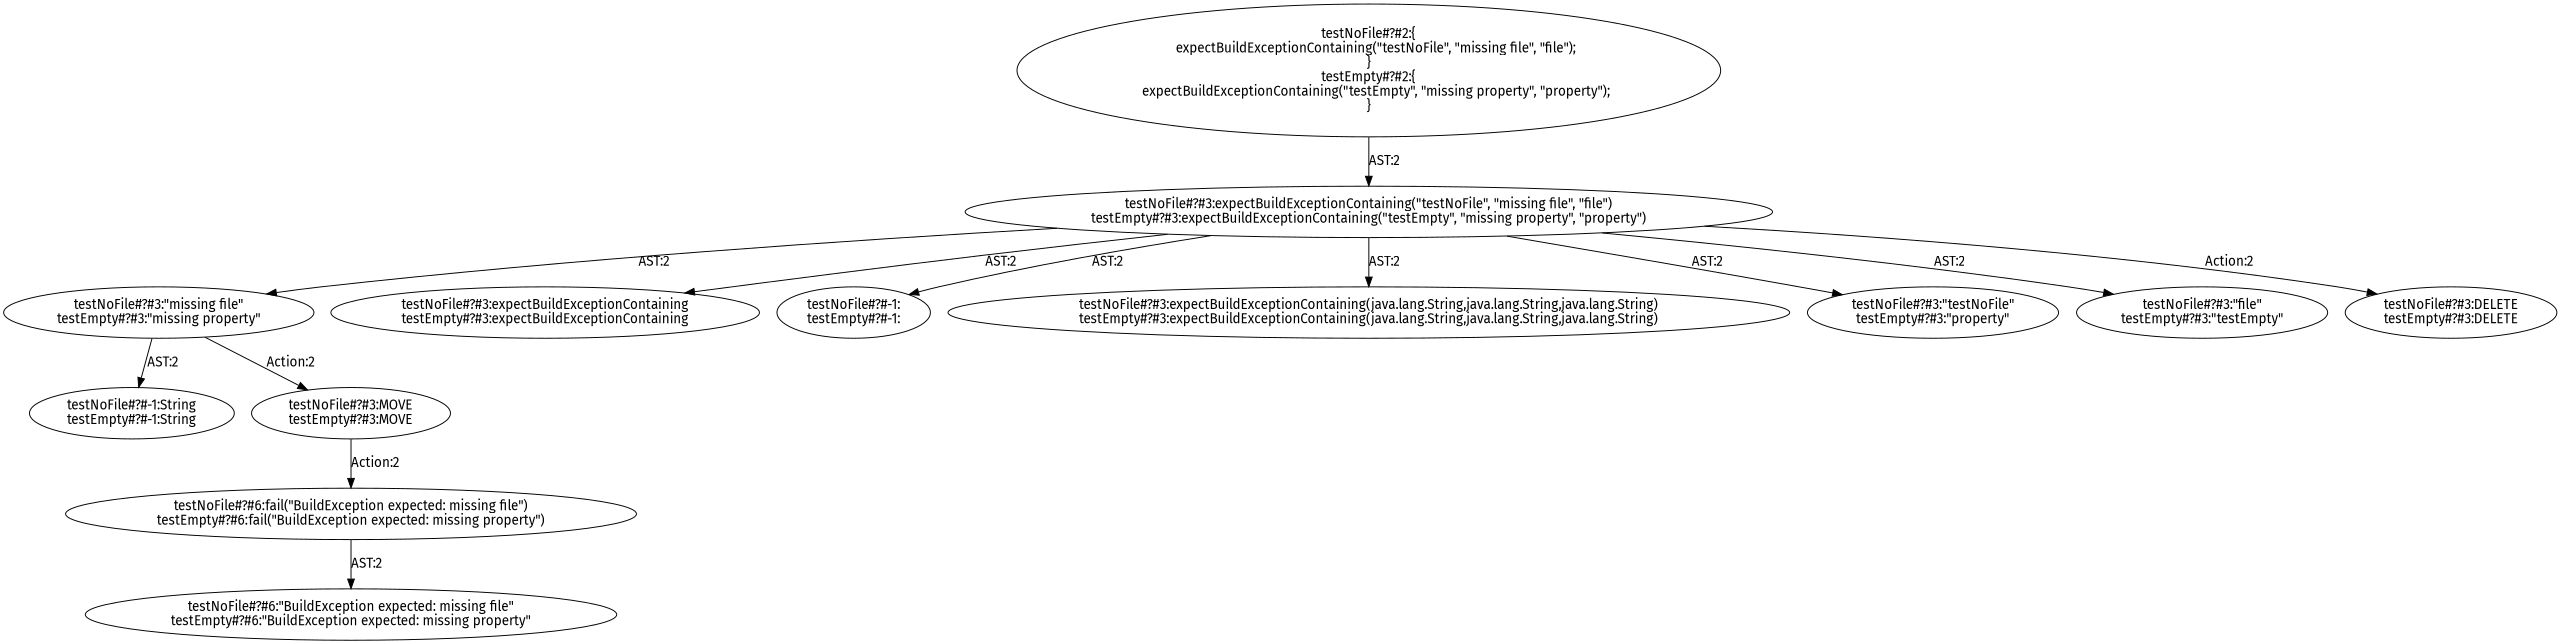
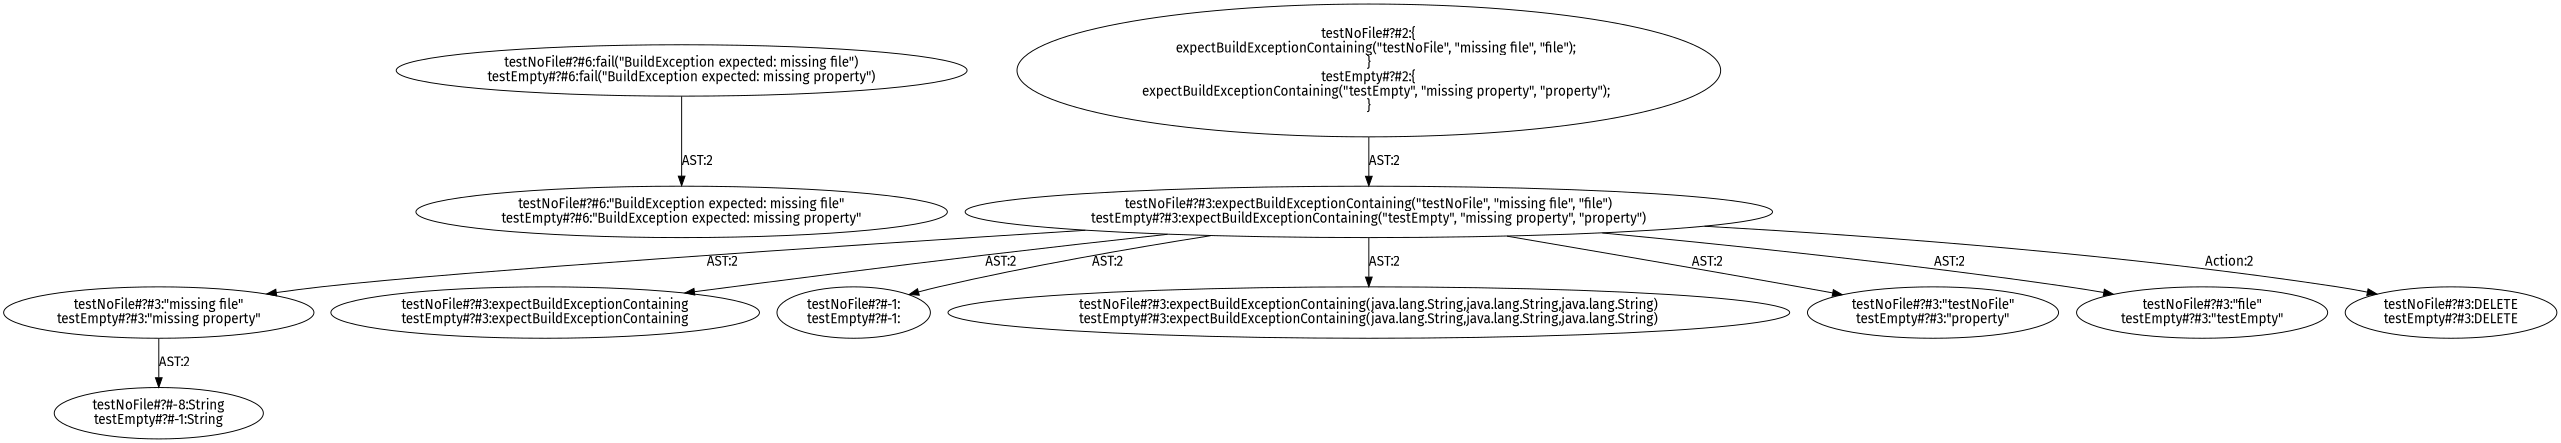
node "testNoFile#?#-1:String testEmpty#?#-1:String": label "testNoFile#?#-1:String testEmpty#?#-1:String" -> "testNoFile#?#-8:String testEmpty#?#-1:String"
node "testNoFile#?#3:MOVE testEmpty#?#3:MOVE": removed
